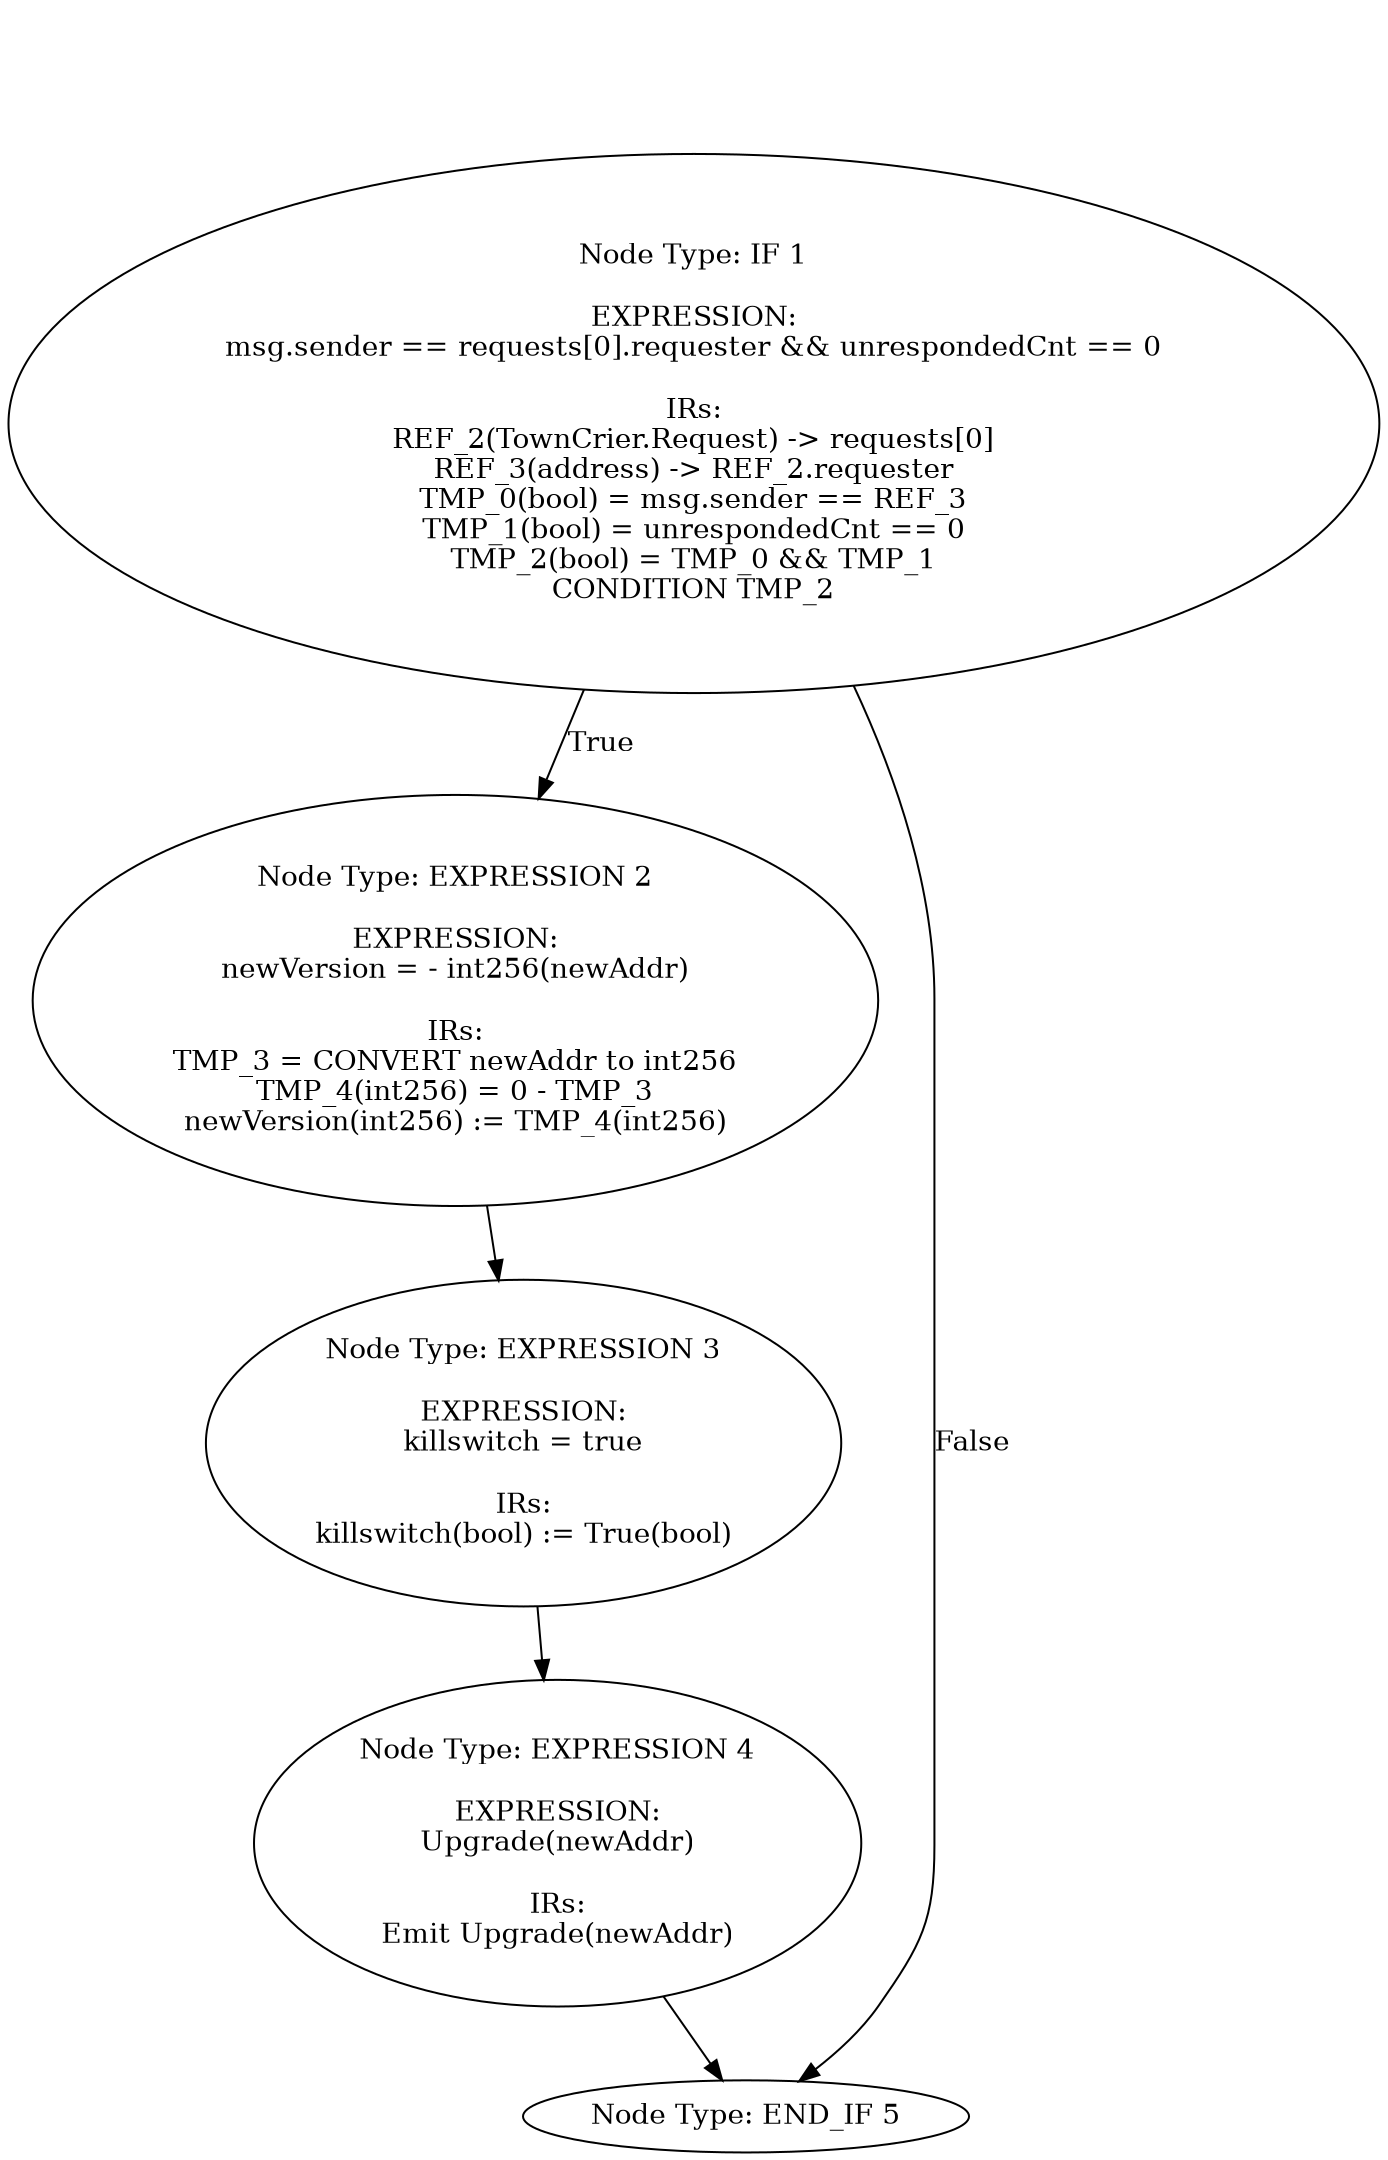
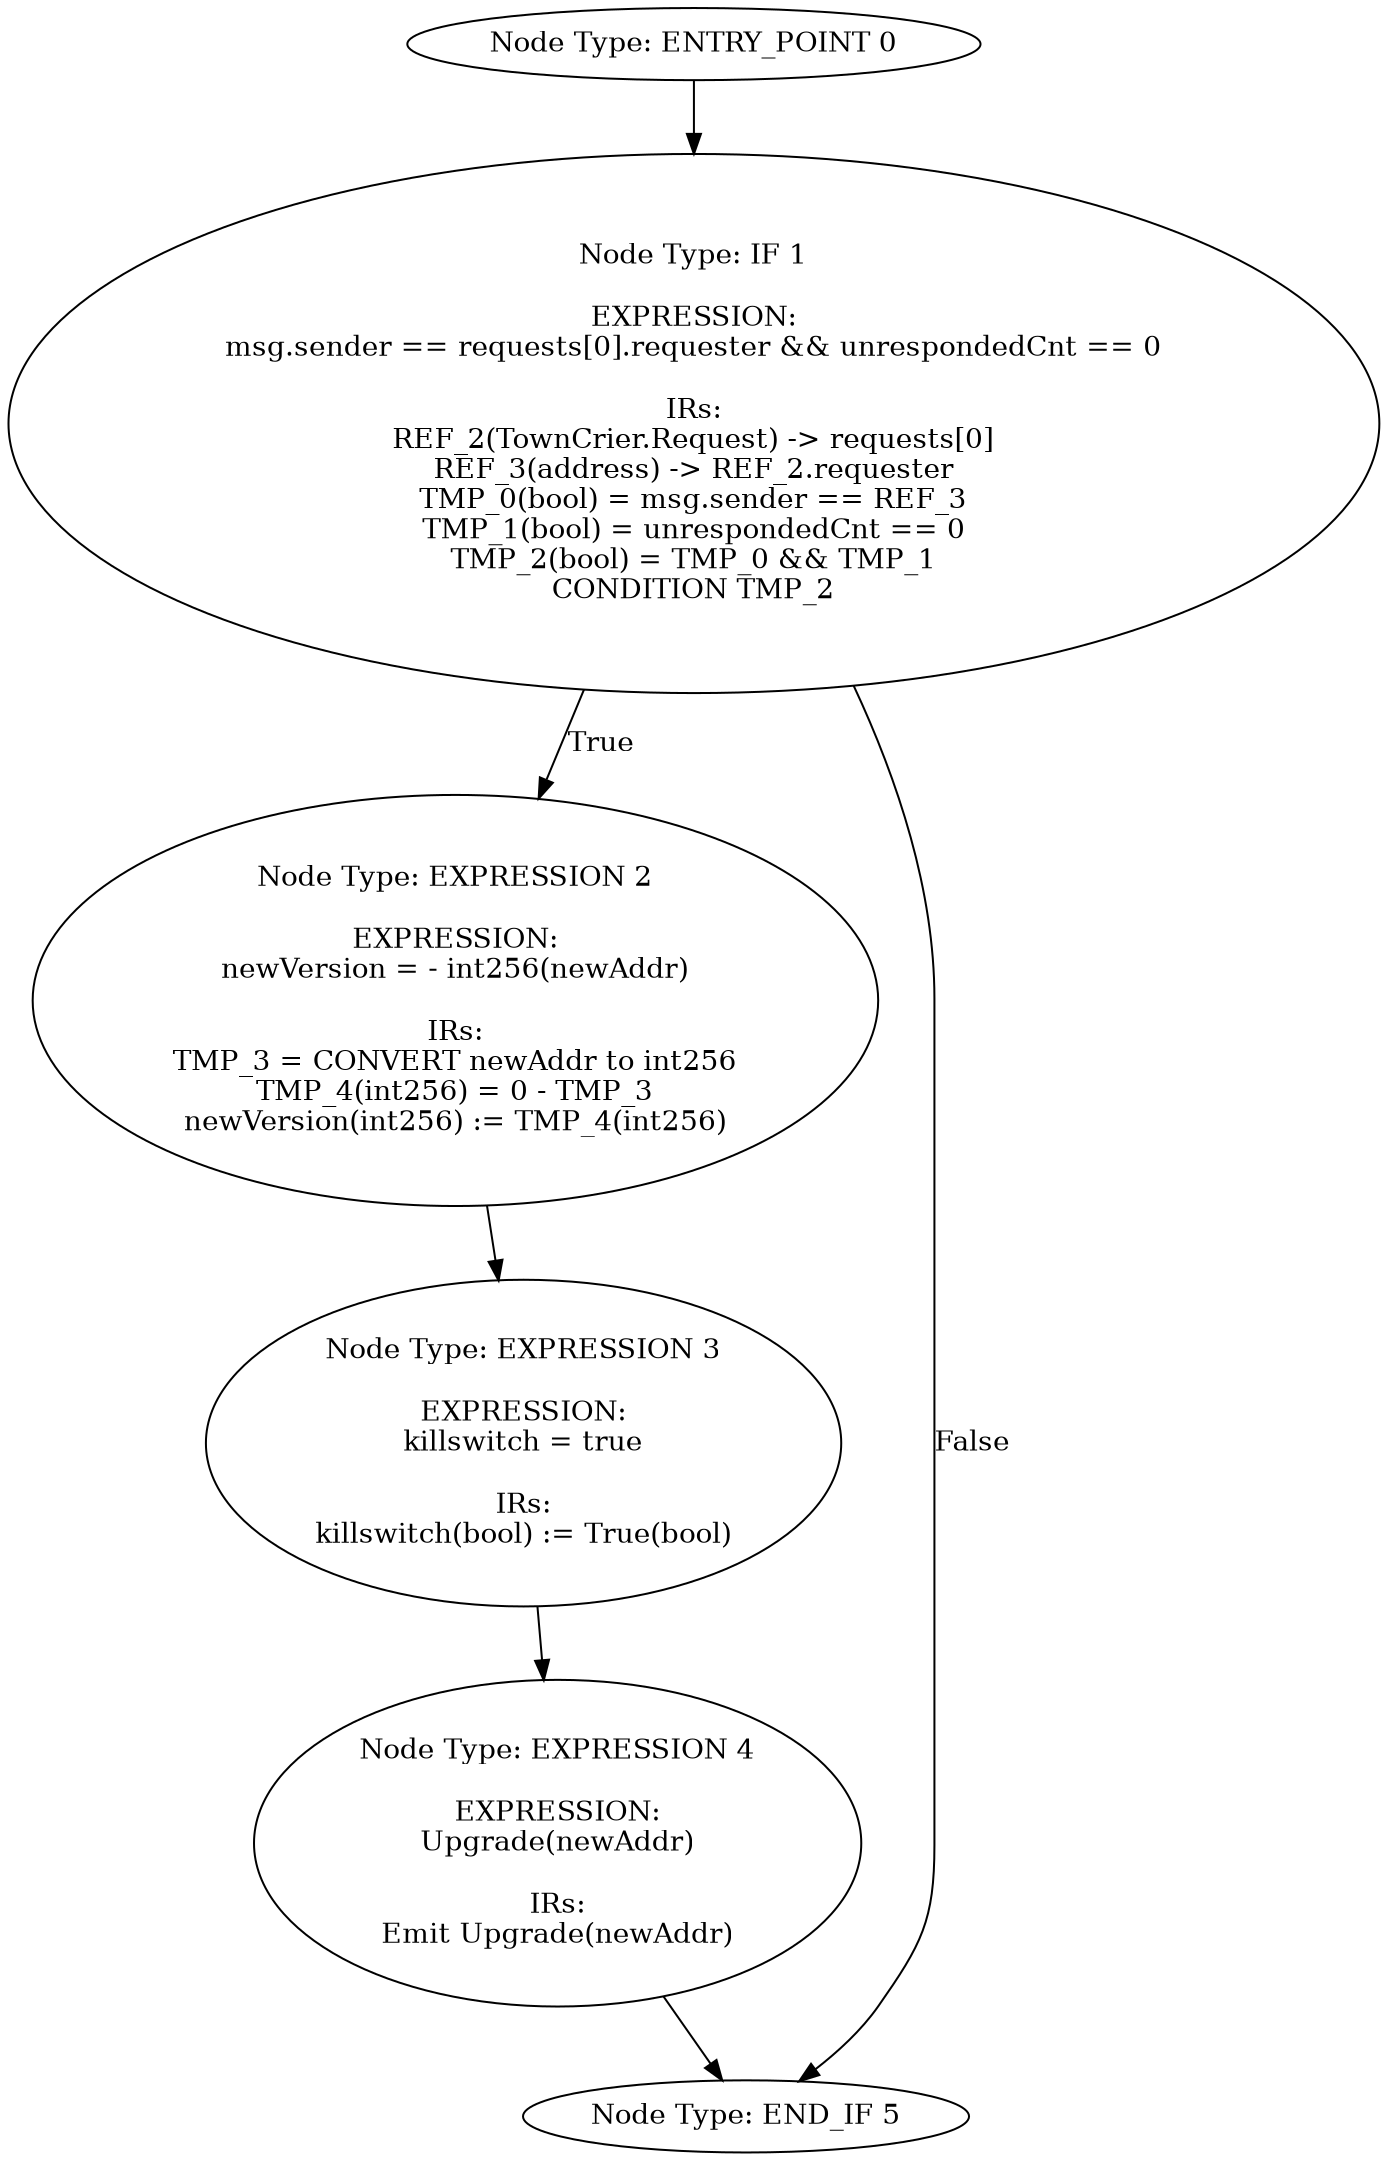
node "Node Type: ENTRY_POINT 0": added
